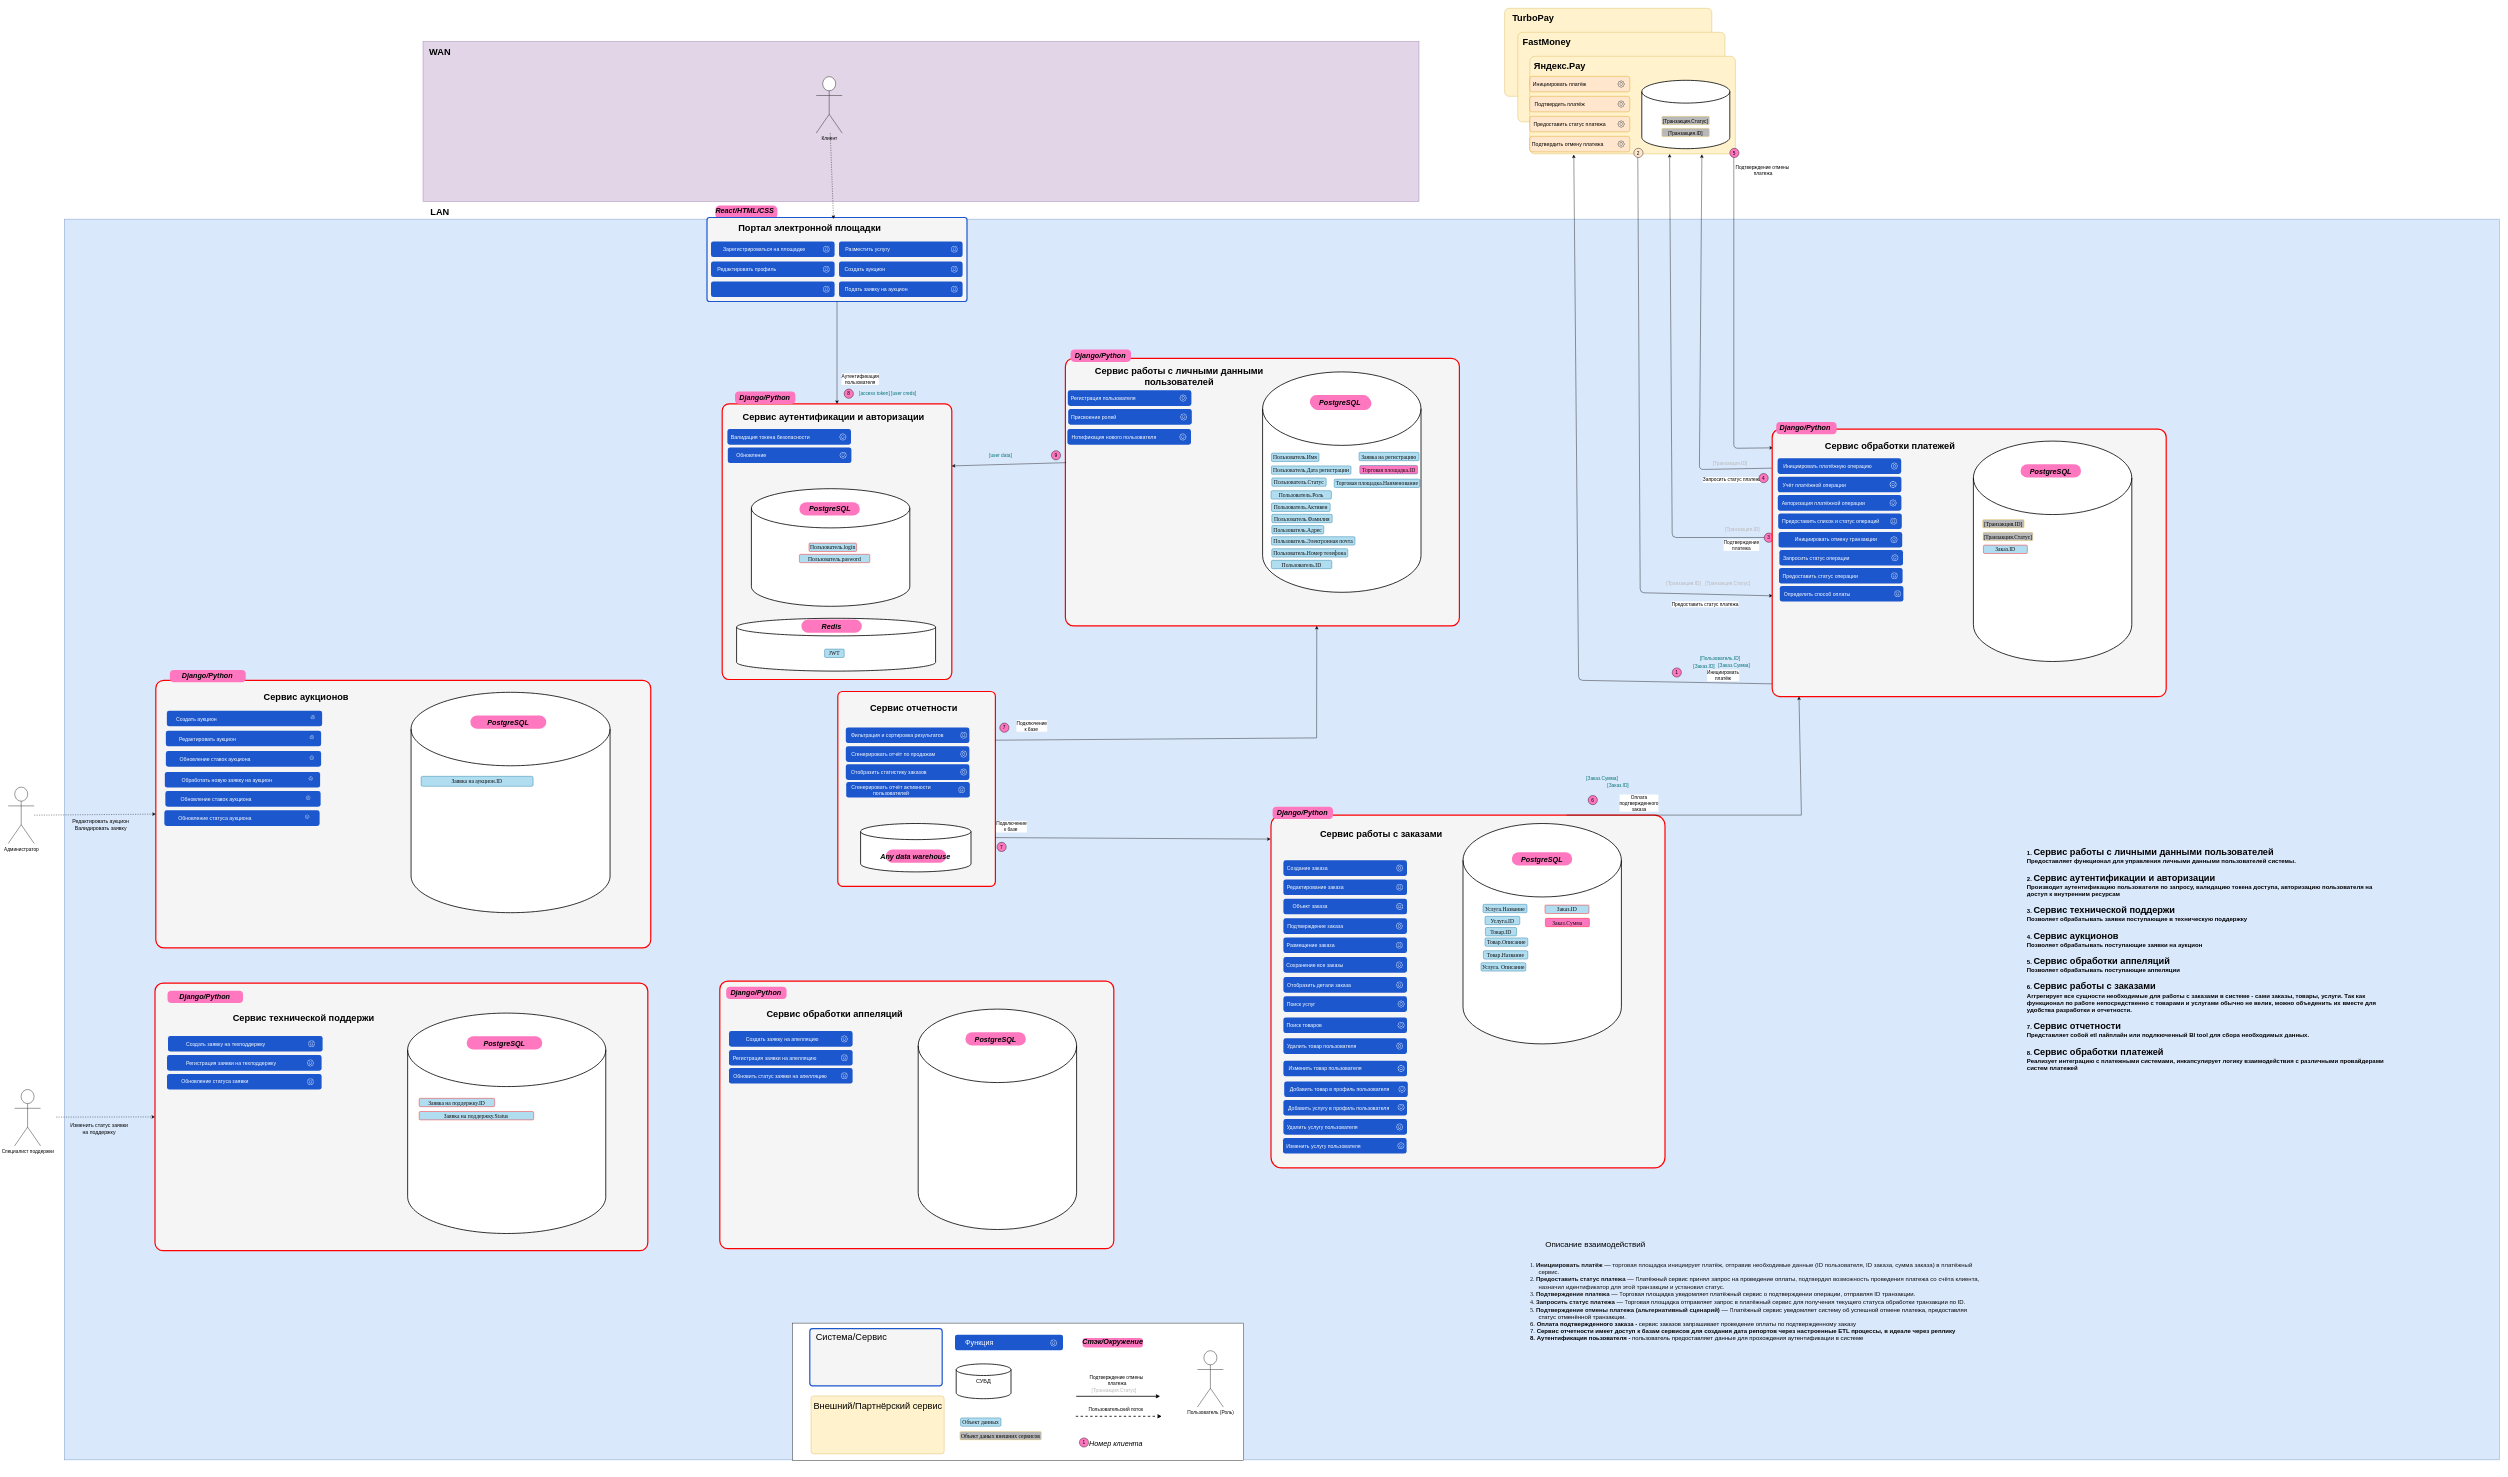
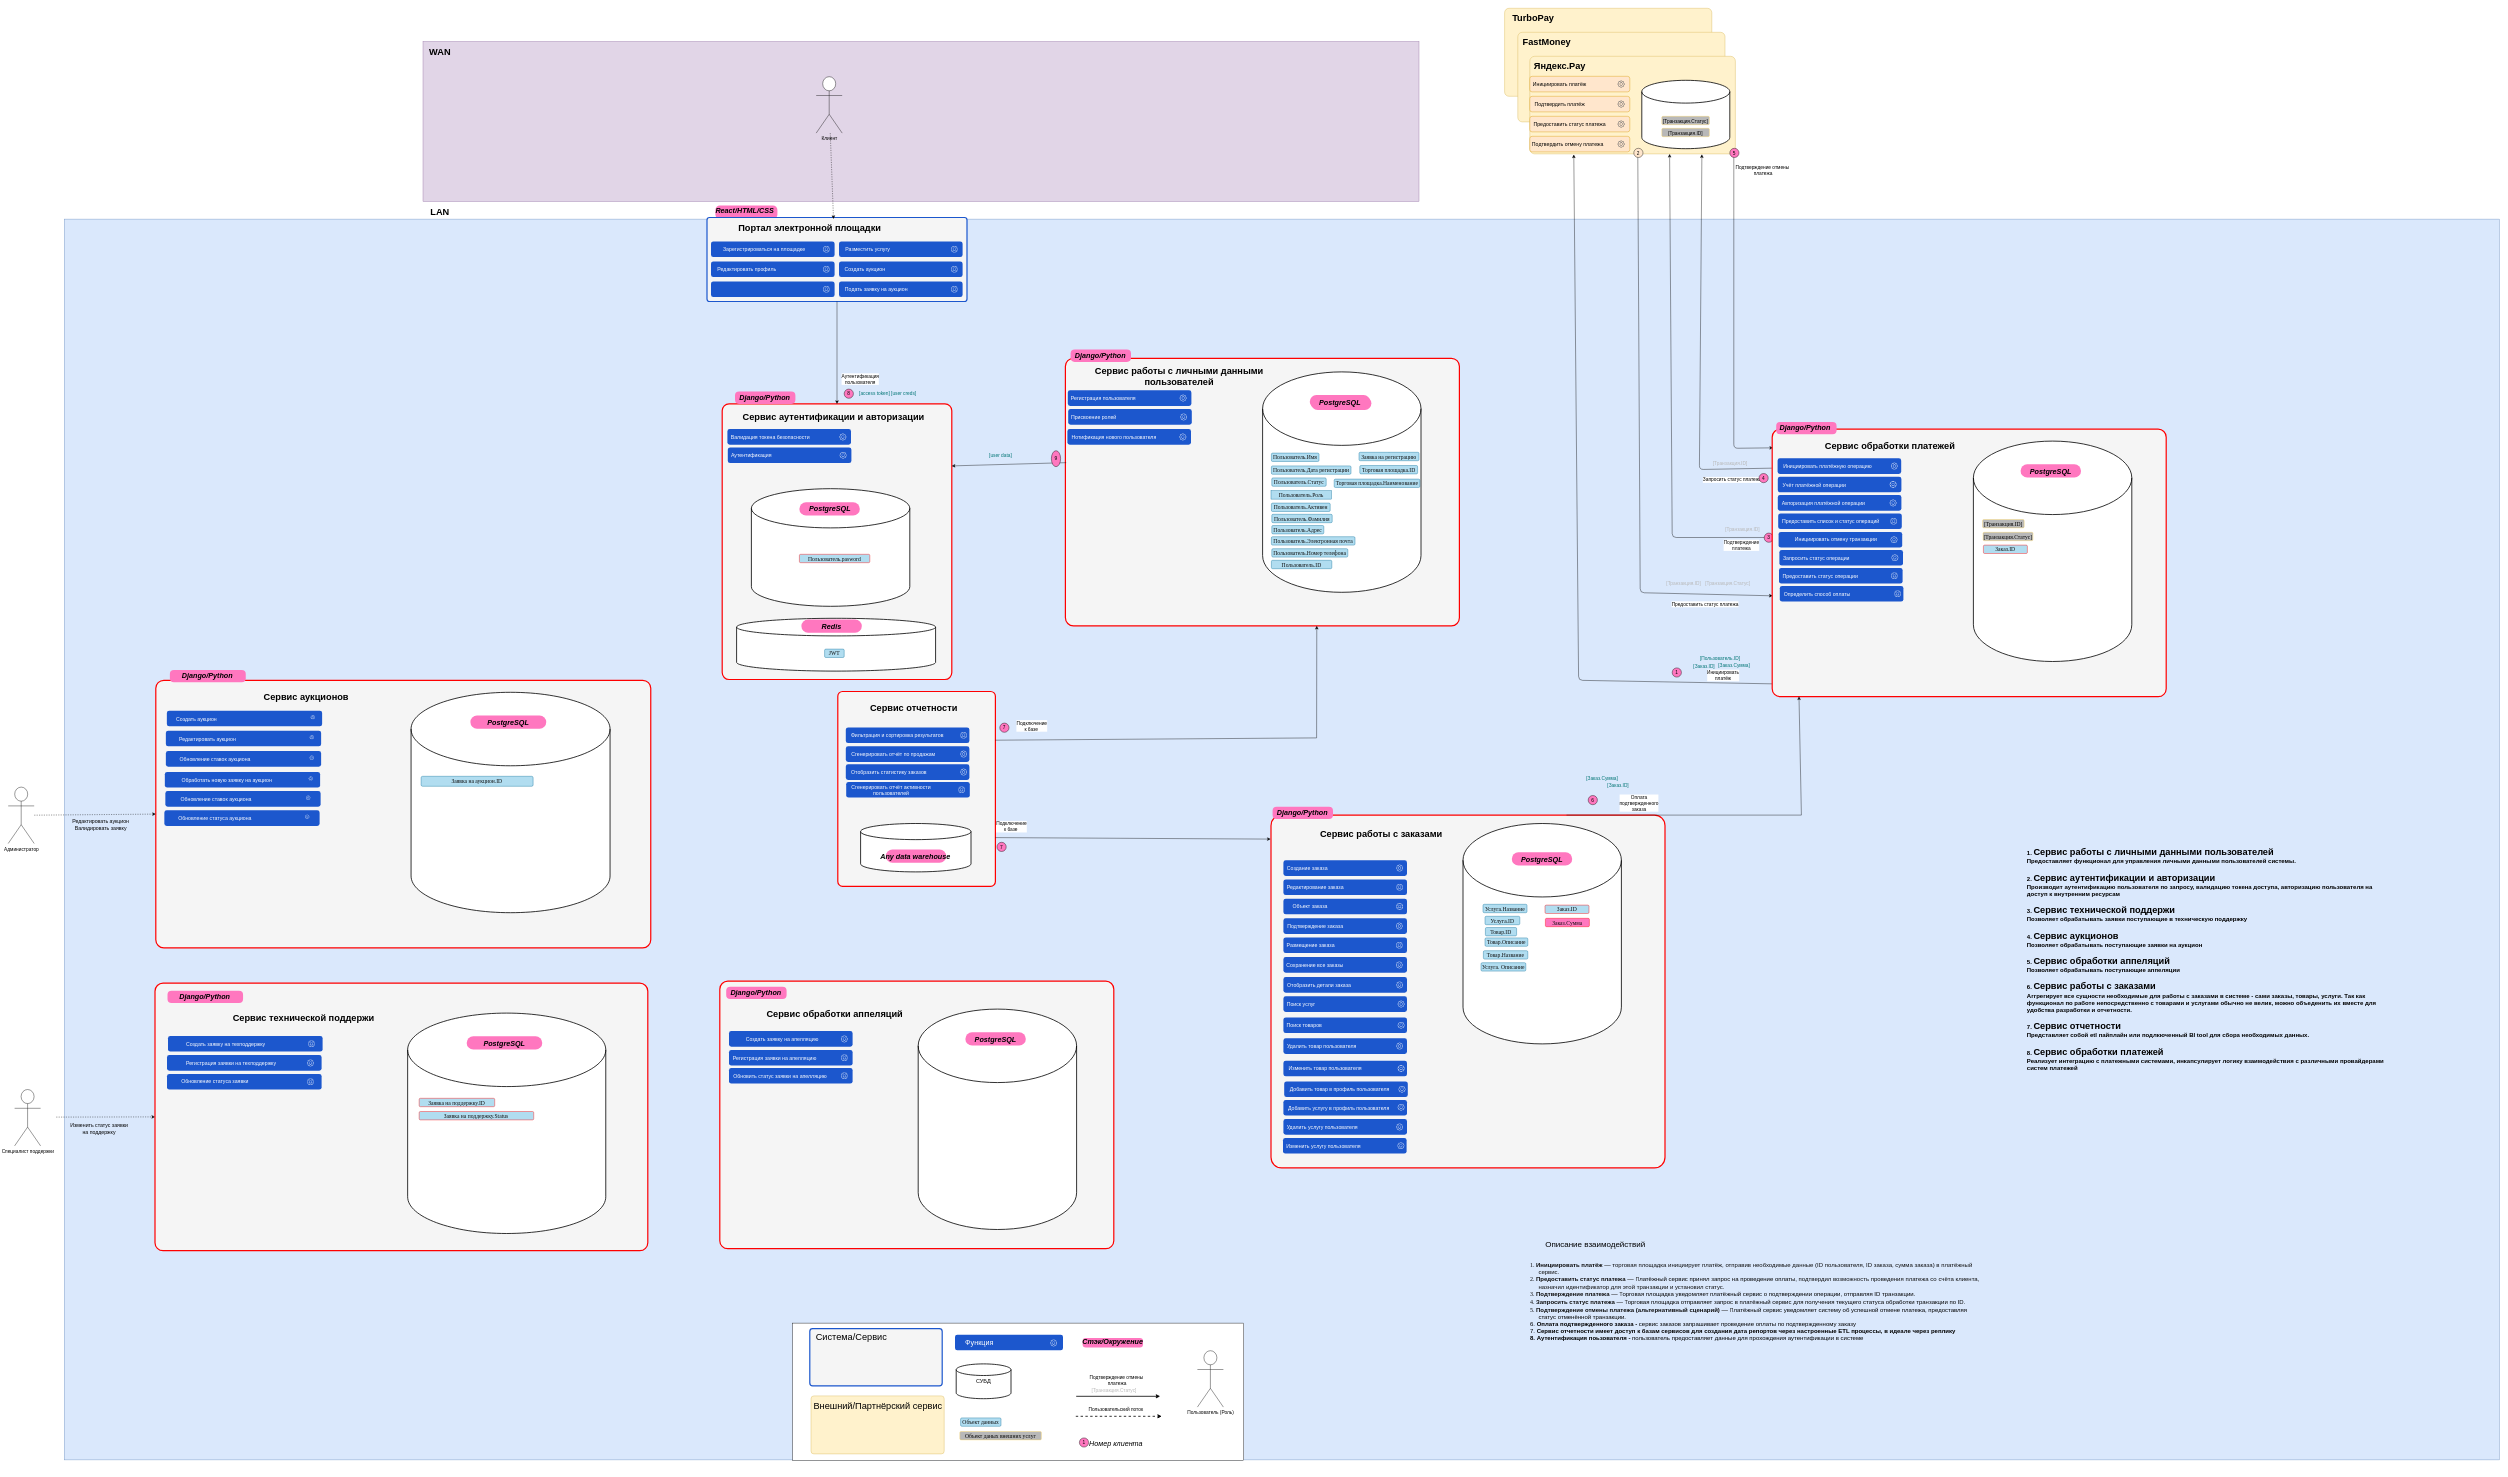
node "Обновление": label "Обновление" -> "Аутентификация"
node "9": size 9x9 -> 9x16
node "Торговая площадка.ID": fillcolor #ff77bf -> #b1ddf0
node "Пользователь.Роль": shape rounded rectangle -> rectangle
node "Пользователь.login": removed
node "Объект даных внешних сервисов": label "Объект даных внешних сервисов" -> "Объект даных внешних услуг"
